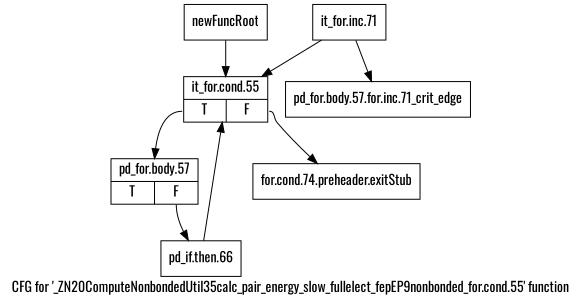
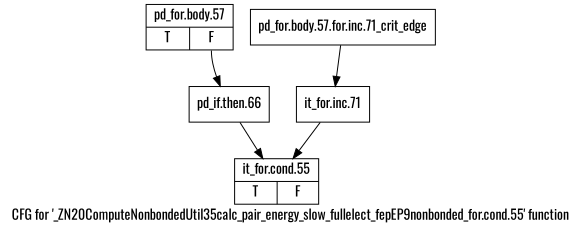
node "newFuncRoot": removed
edge "it_for.inc.71" -> "pd_for.body.57.for.inc.71_crit_edge": reversed
edge "it_for.cond.55" -> "pd_for.body.57": removed
node "for.cond.74.preheader.exitStub": removed
